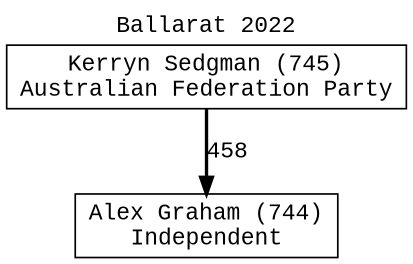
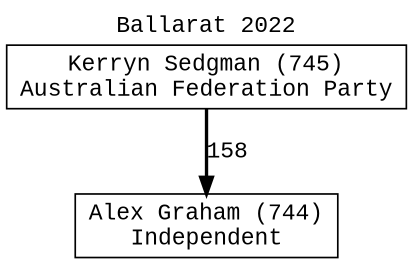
edge "Kerryn Sedgman (745) Australian Federation Party" -> "Alex Graham (744) Independent": label "458" -> "158"
